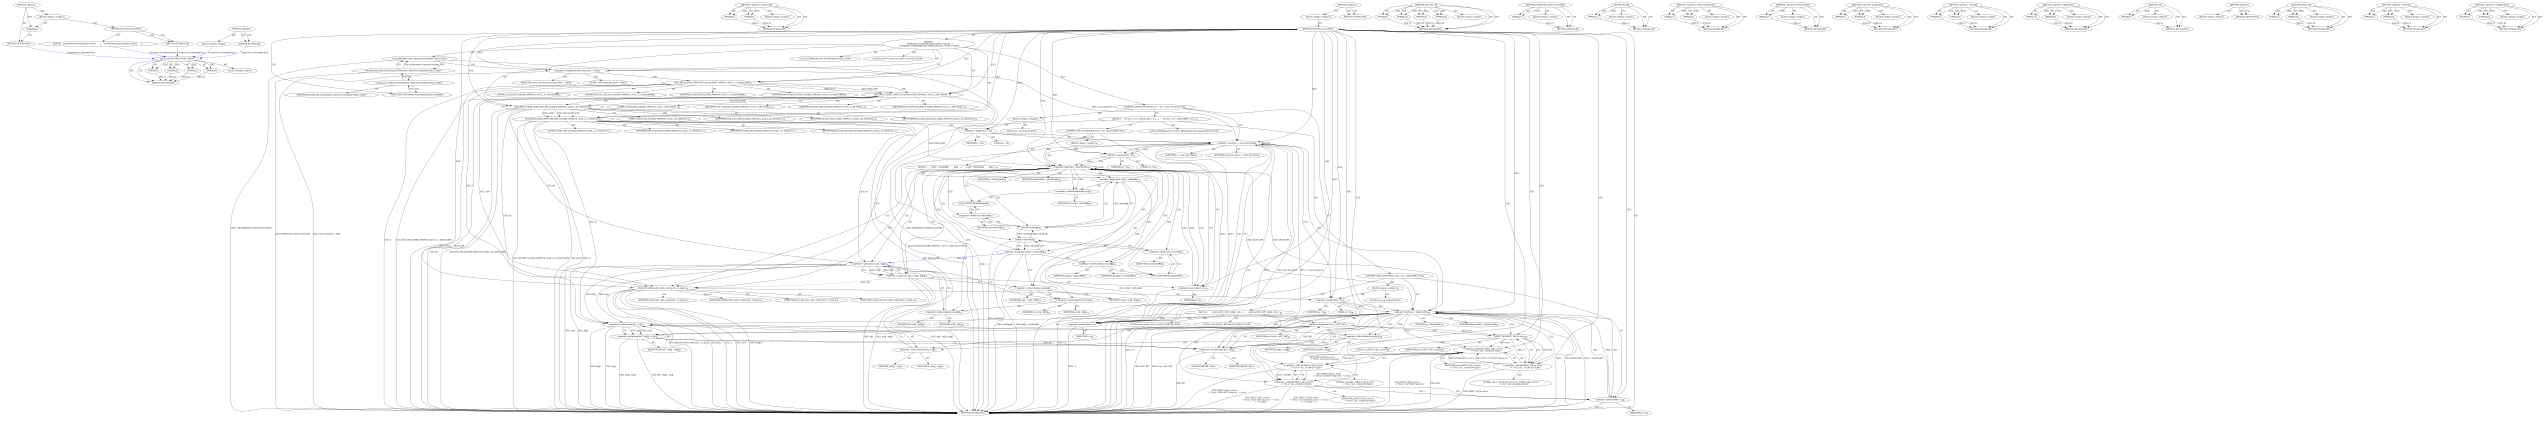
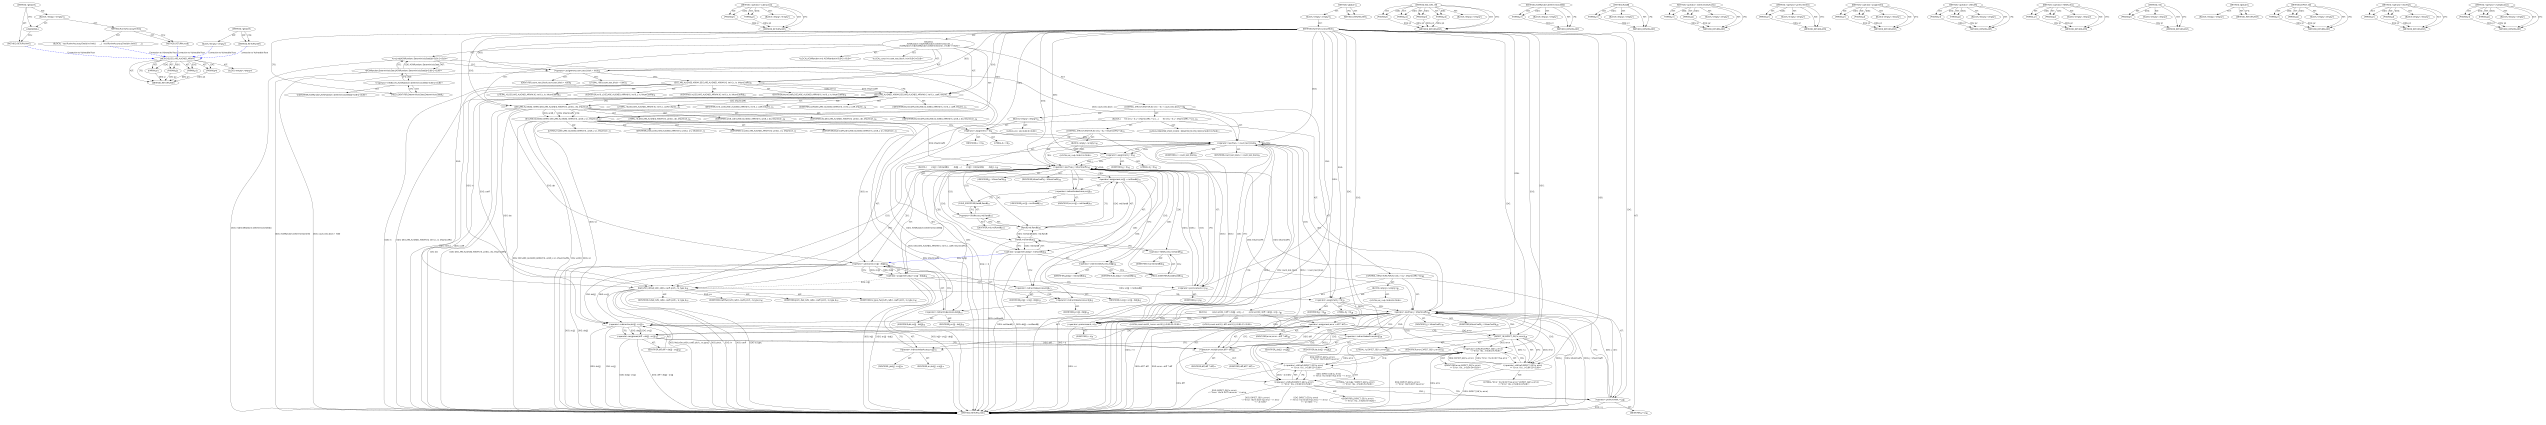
node "<(LOCAL,int j: int)<SUB>10</SUB>>": added
node "(IDENTIFIER,j,src[j] = rnd.Rand8())": added
node "(IDENTIFIER,src,src[j] - dst[j])": removed
